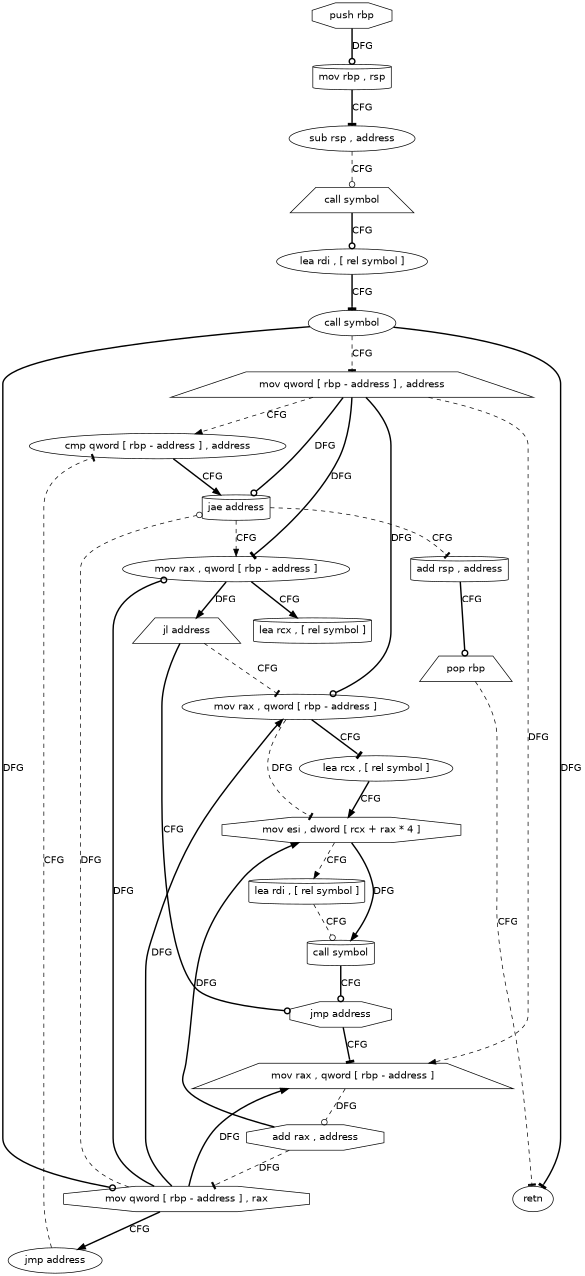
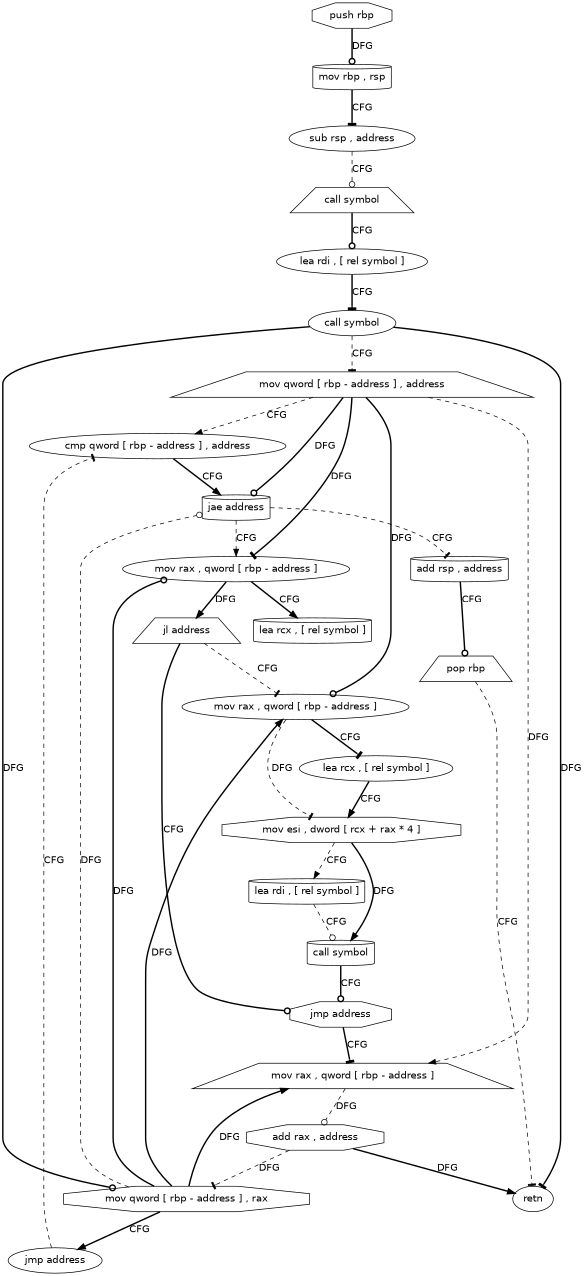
edge "add rax , address" -> "mov esi , dword [ rcx + rax * 4 ]": now "add rax , address" -> "retn"
